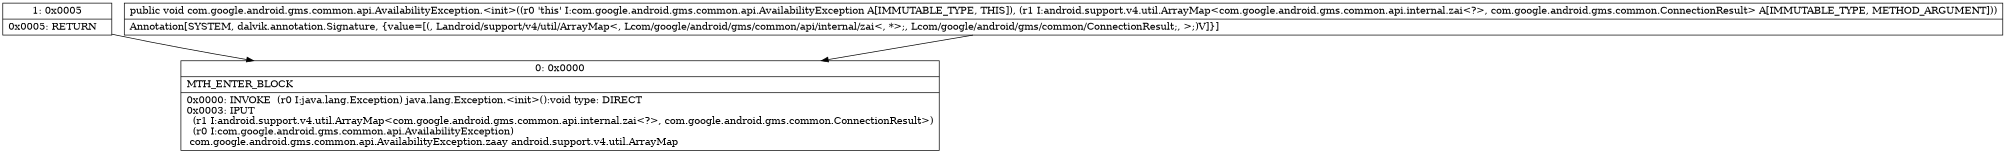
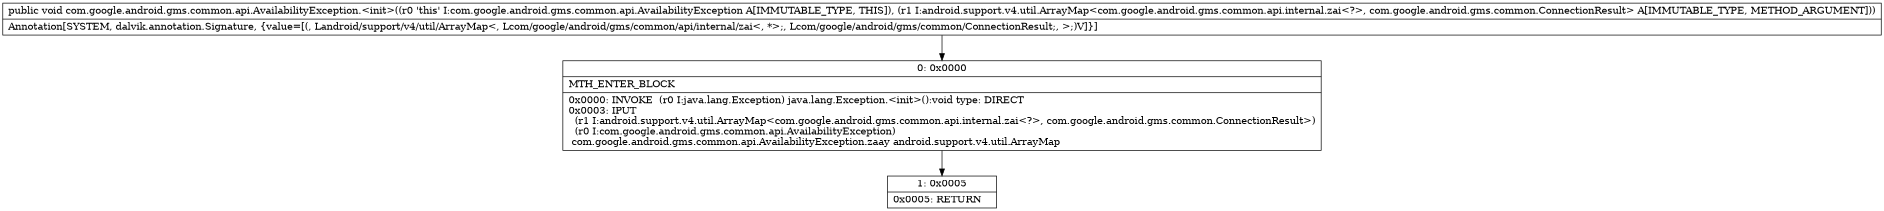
edge "1: 0x0005" -> "0: 0x0000": reversed
